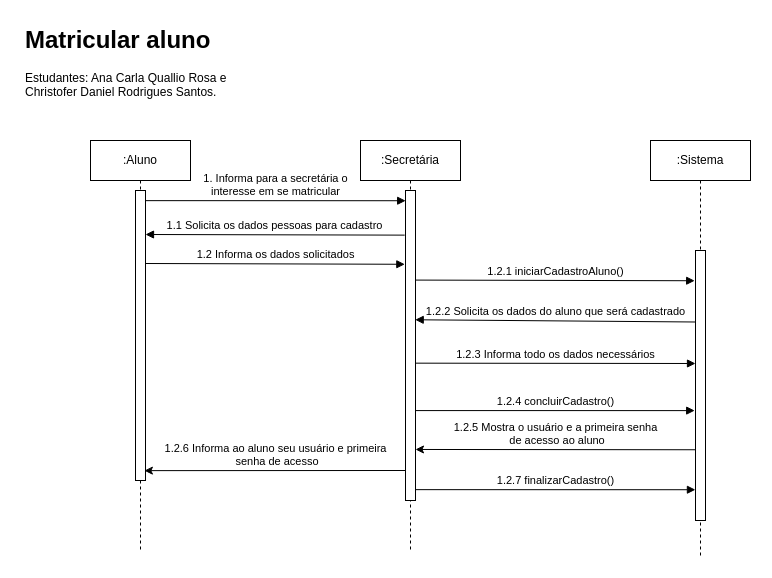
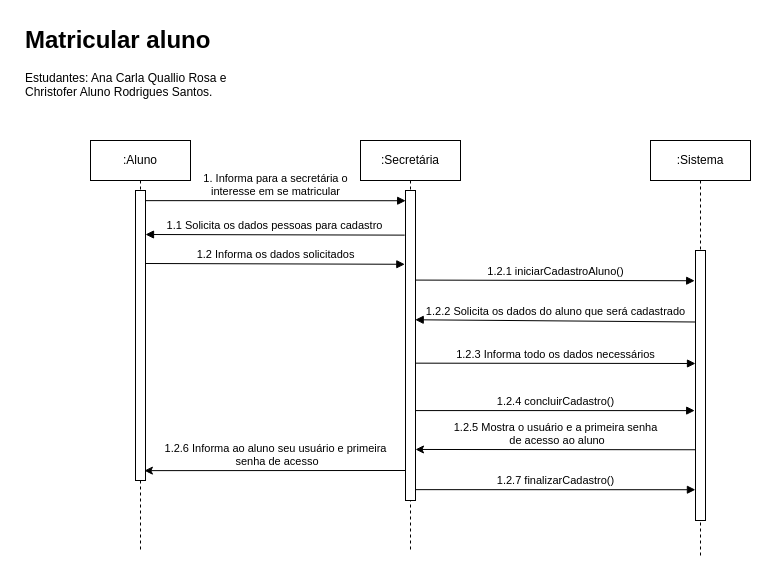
node "Matricular alunoEstudantes: Ana Carla Quallio Rosa e Christofer Daniel Rodrigues Santos.": label "Matricular alunoEstudantes: Ana Carla Quallio Rosa e Christofer Daniel Rodrigues Santos." -> "Matricular alunoEstudantes: Ana Carla Quallio Rosa e Christofer Aluno Rodrigues Santos."
